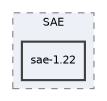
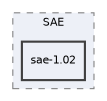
node "sae-1.22": label "sae-1.22" -> "sae-1.02"
